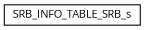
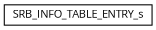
node "SRB_INFO_TABLE_SRB_s": label "SRB_INFO_TABLE_SRB_s" -> "SRB_INFO_TABLE_ENTRY_s"
